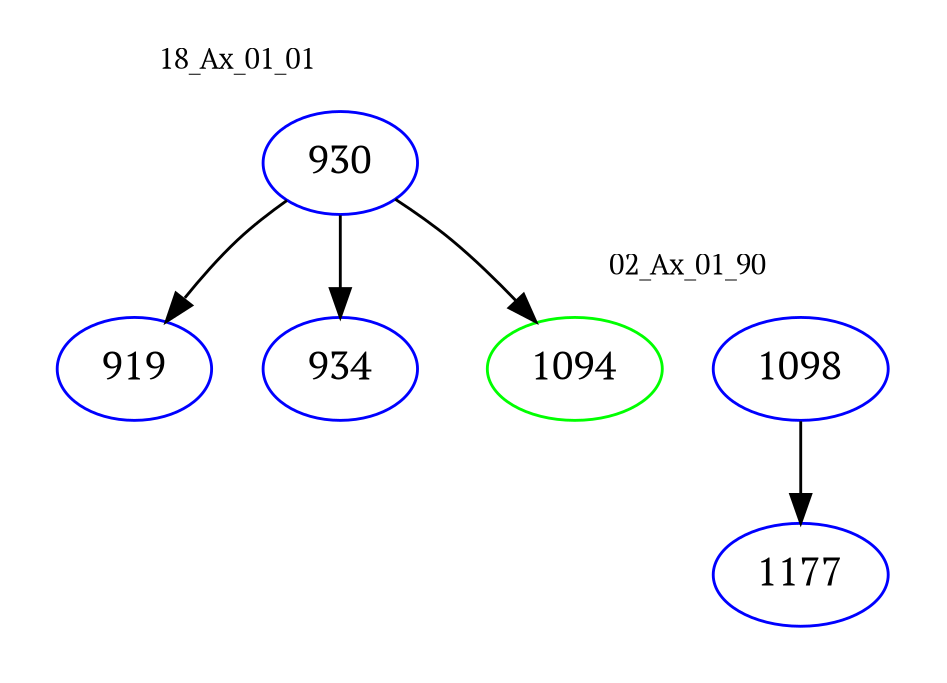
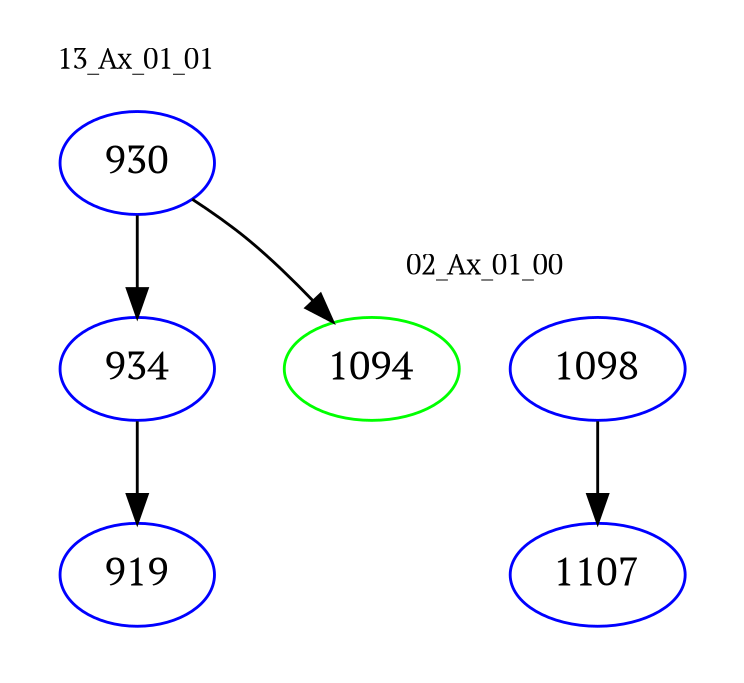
cluster "18_Ax_01_01": label "18_Ax_01_01" -> "13_Ax_01_01"
edge "930" -> "919": now "934" -> "919"
cluster "02_Ax_01_90": label "02_Ax_01_90" -> "02_Ax_01_00"
node "1177": label "1177" -> "1107"
